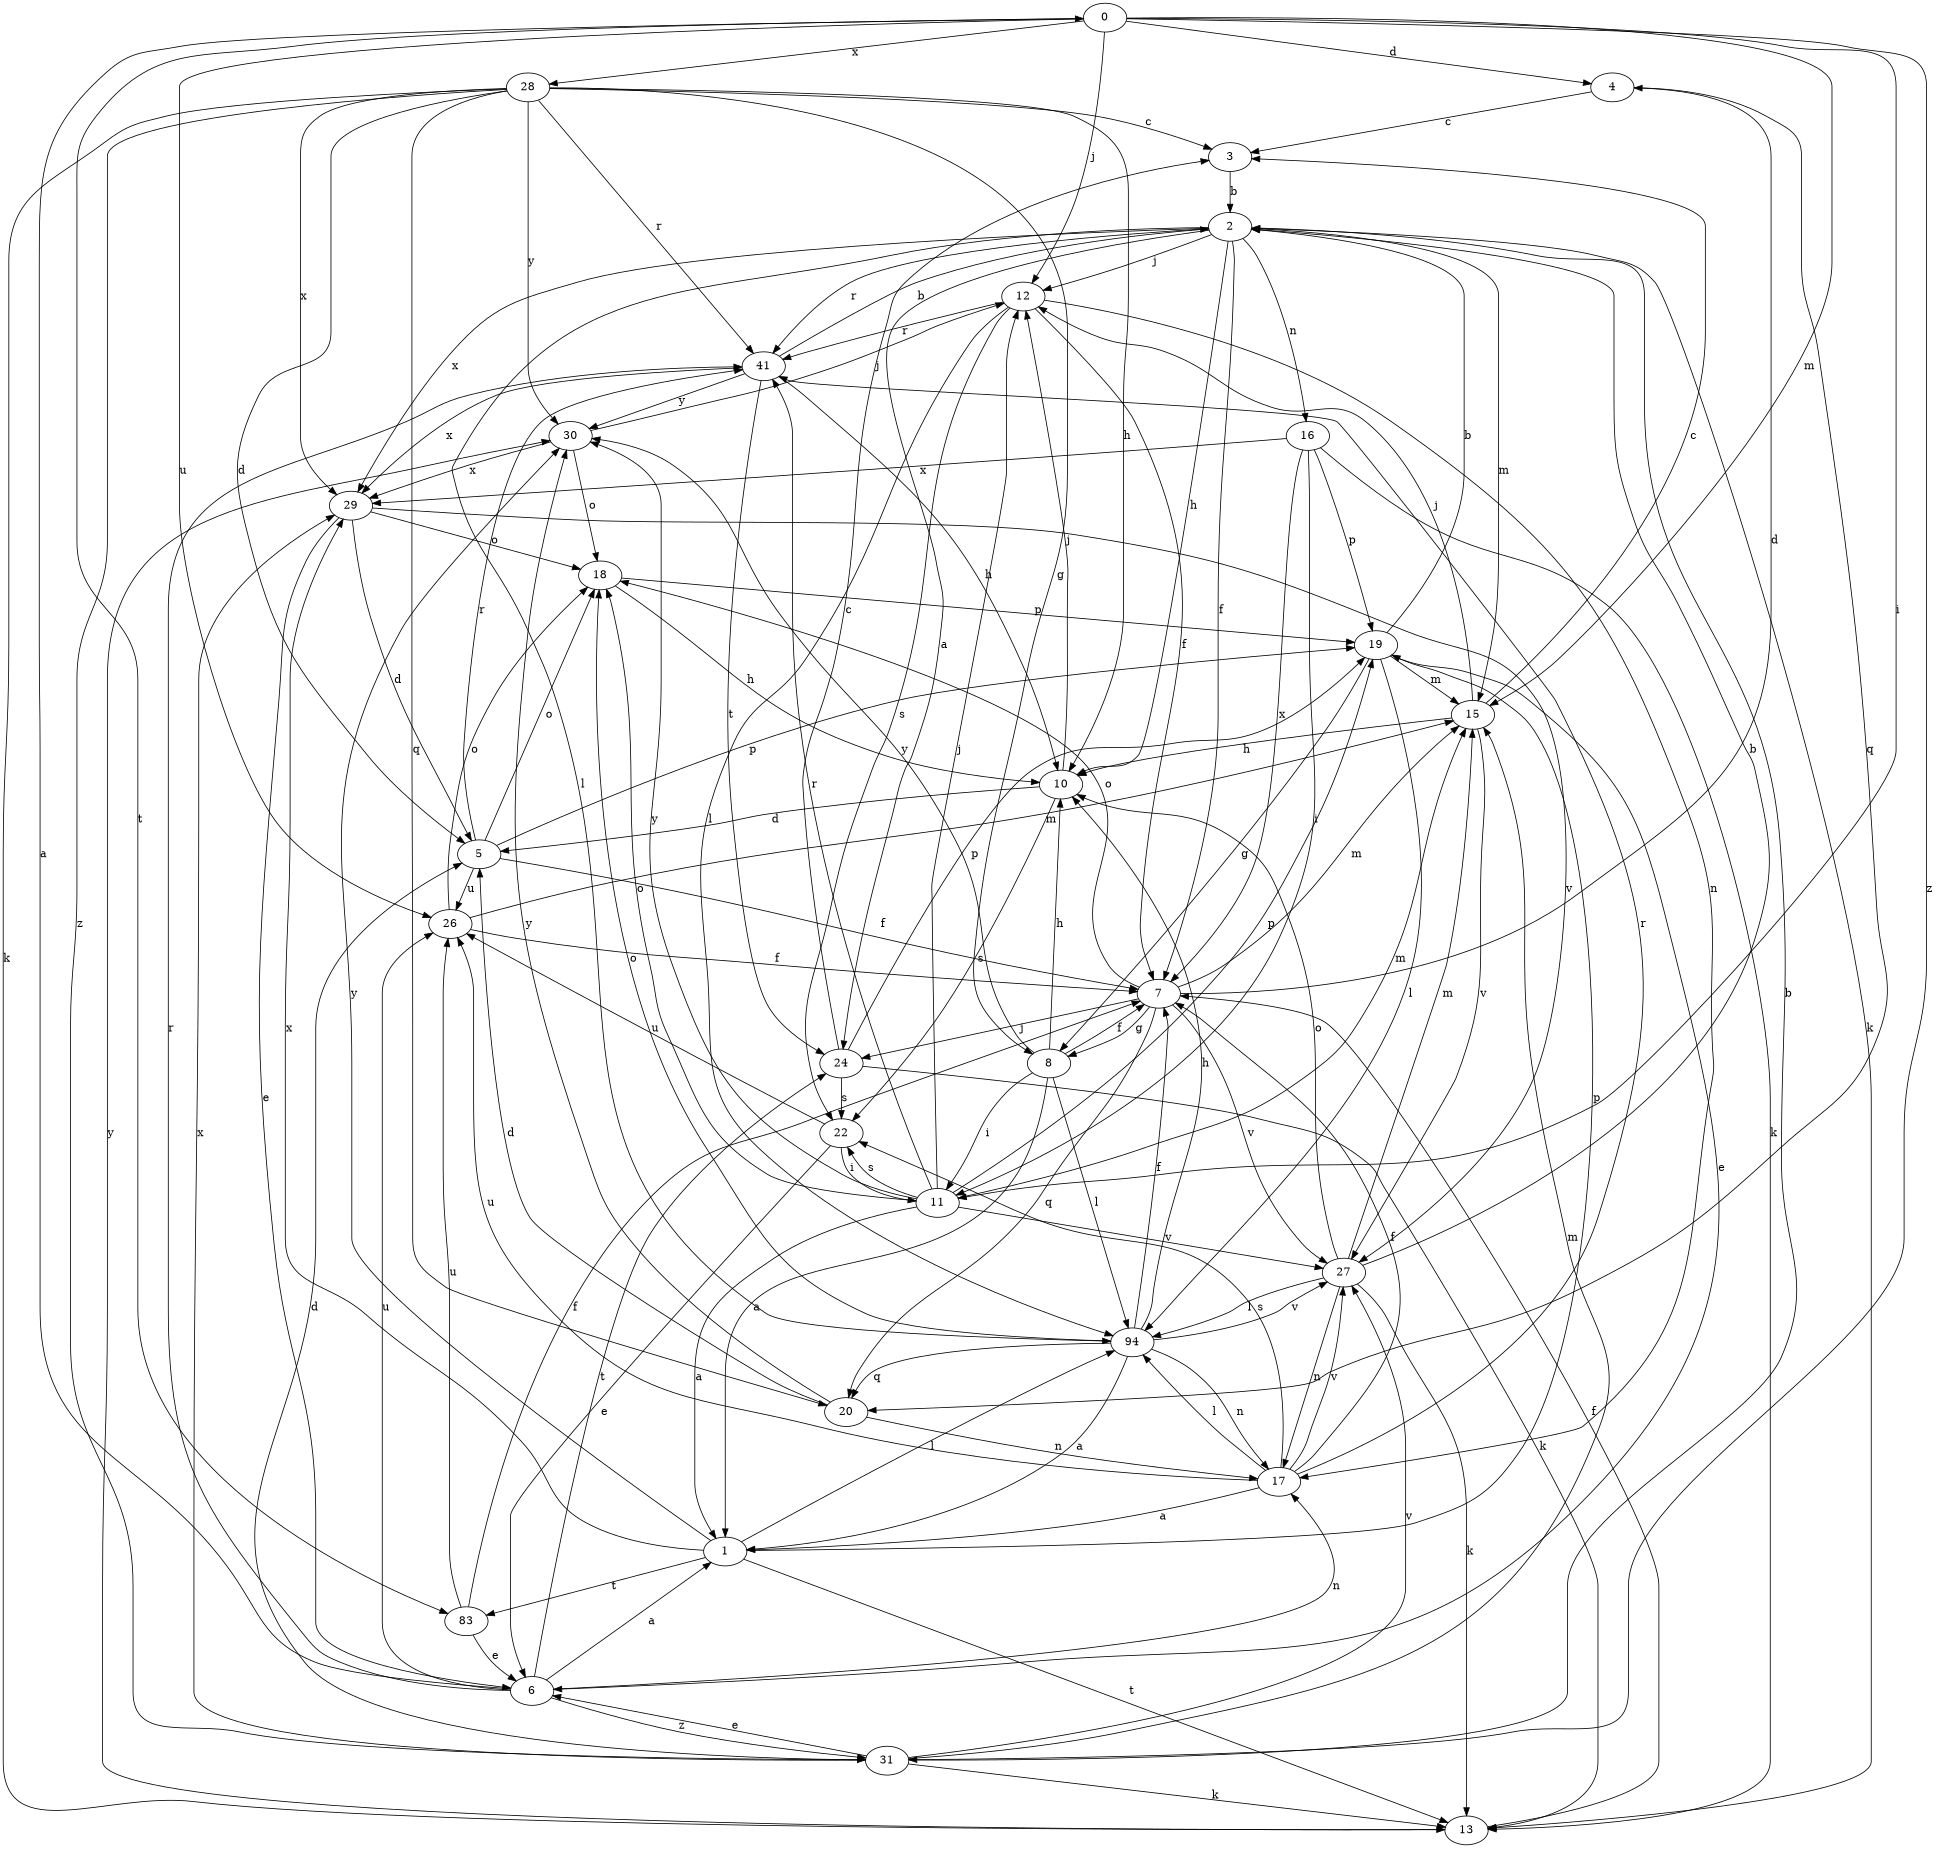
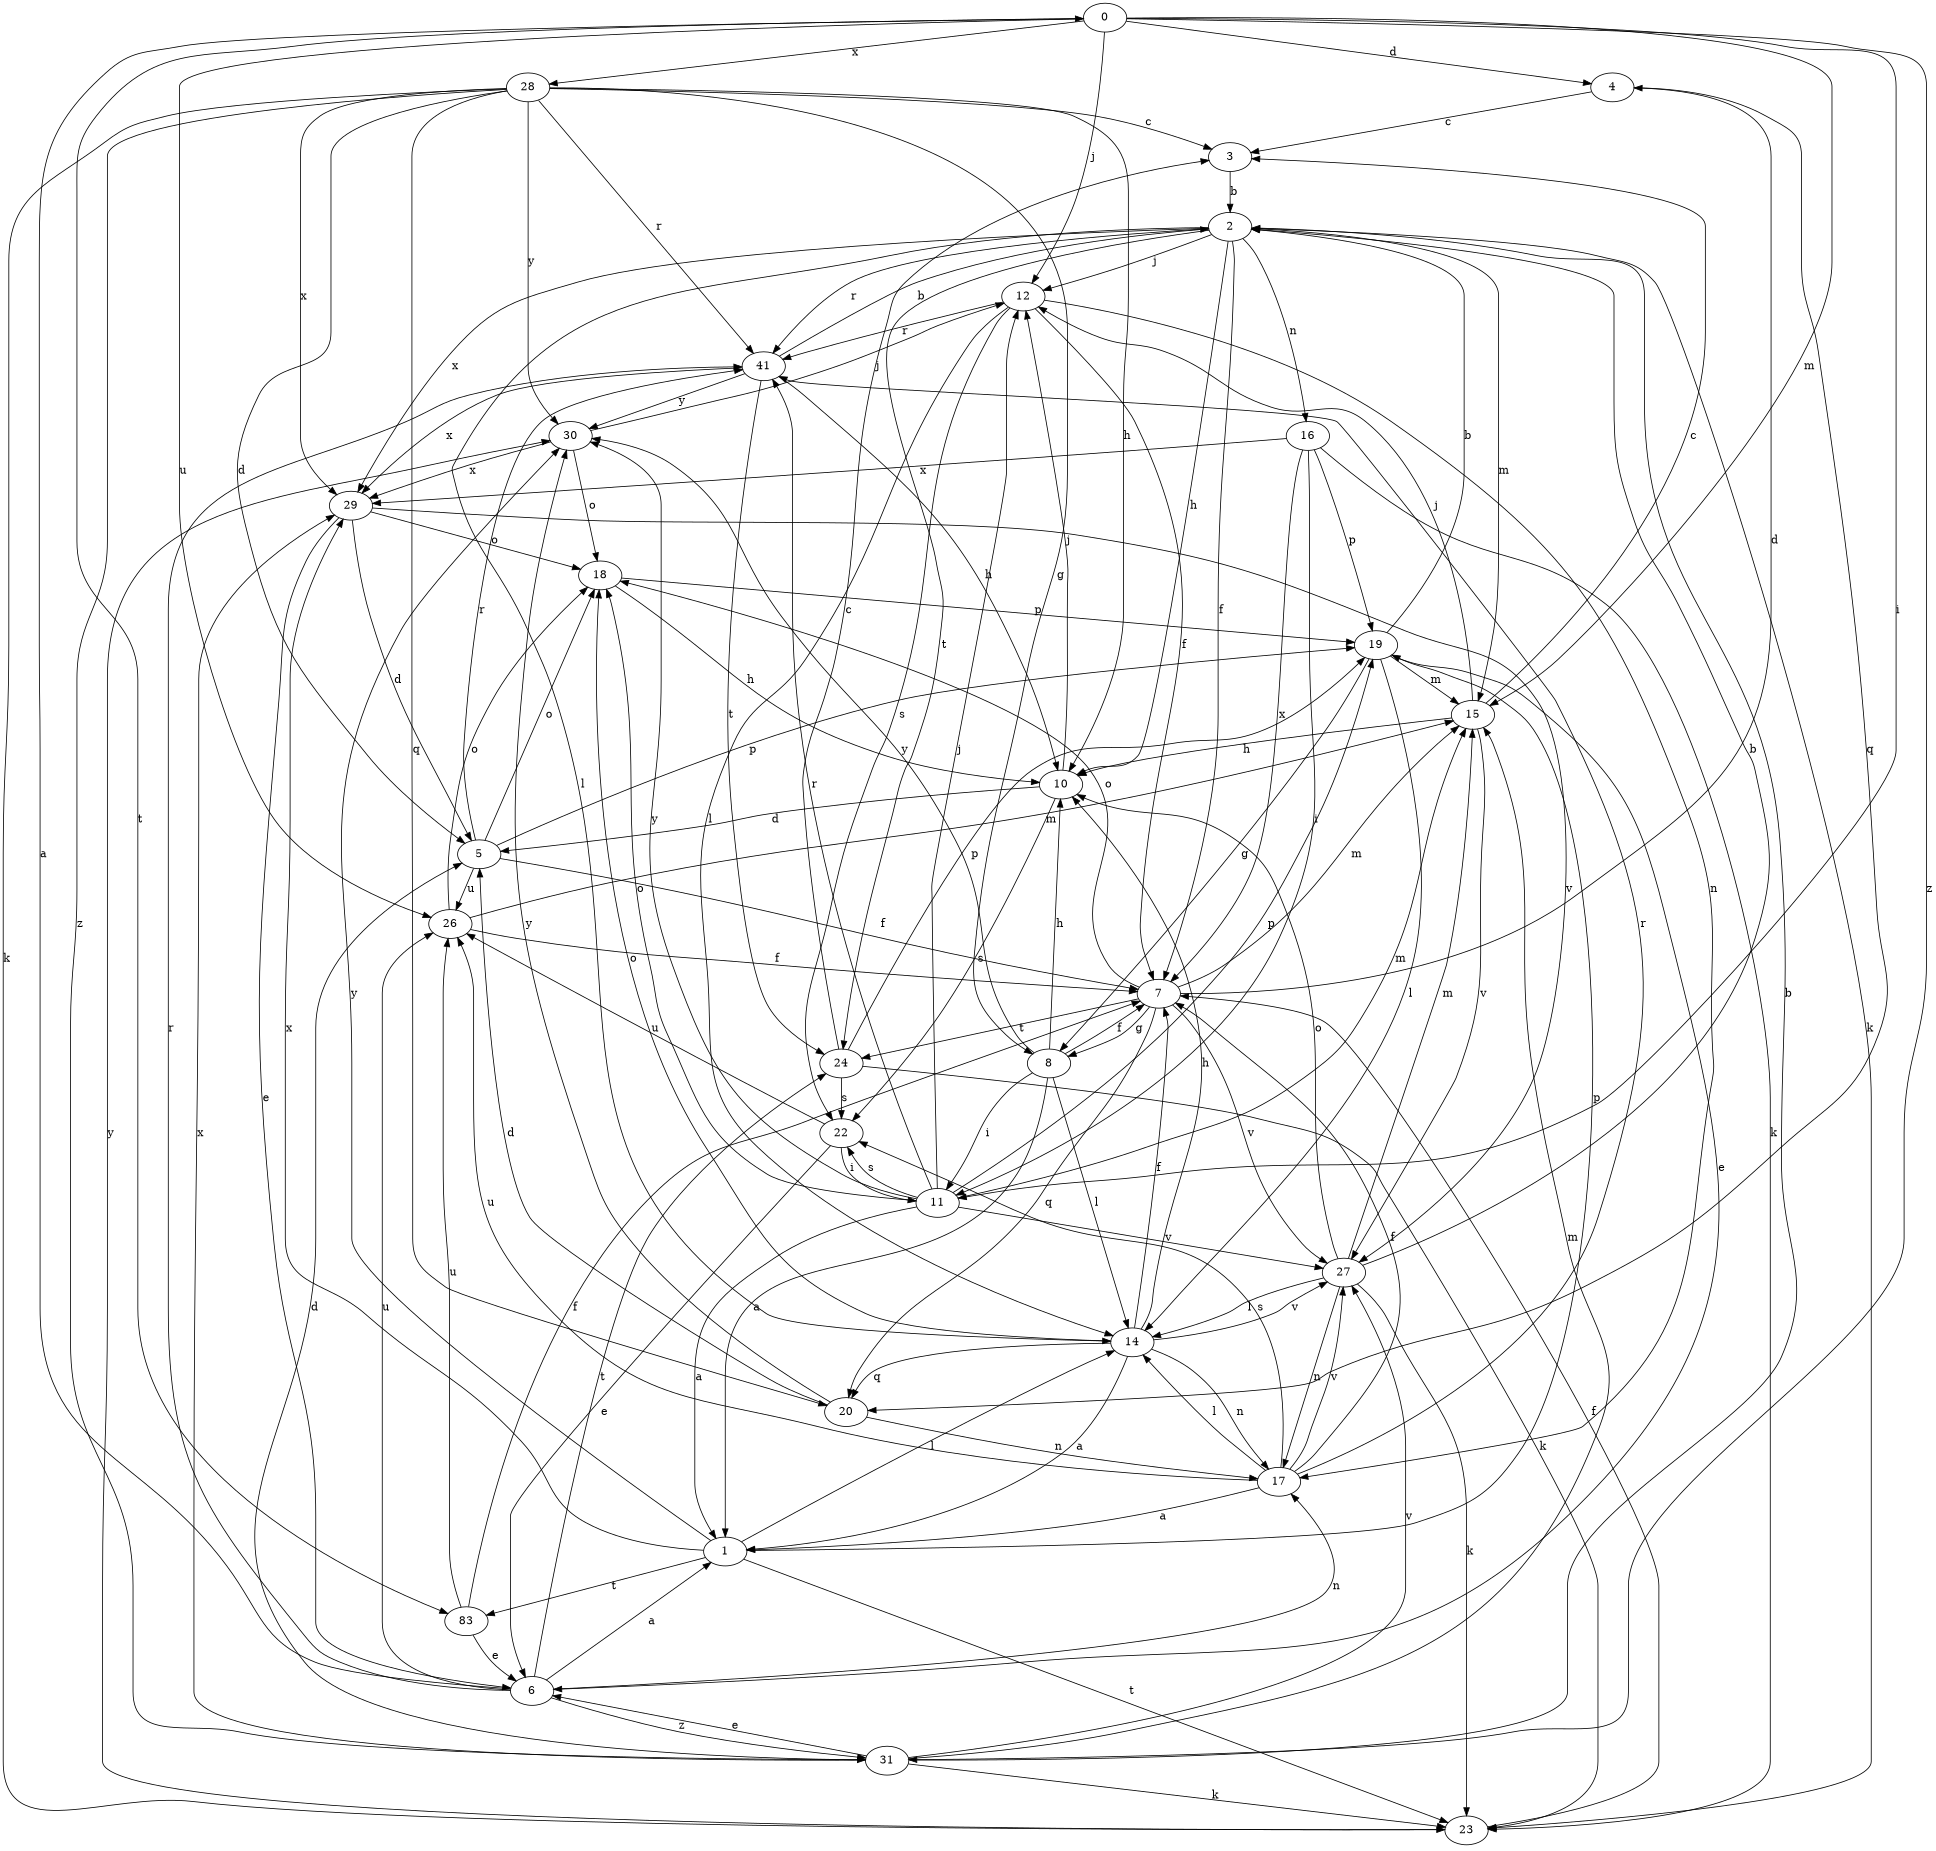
edge "2" -> "24": label "a" -> "t"
edge "7" -> "24": label "j" -> "t"
node "94": label "94" -> "14"
node "13": label "13" -> "23"
